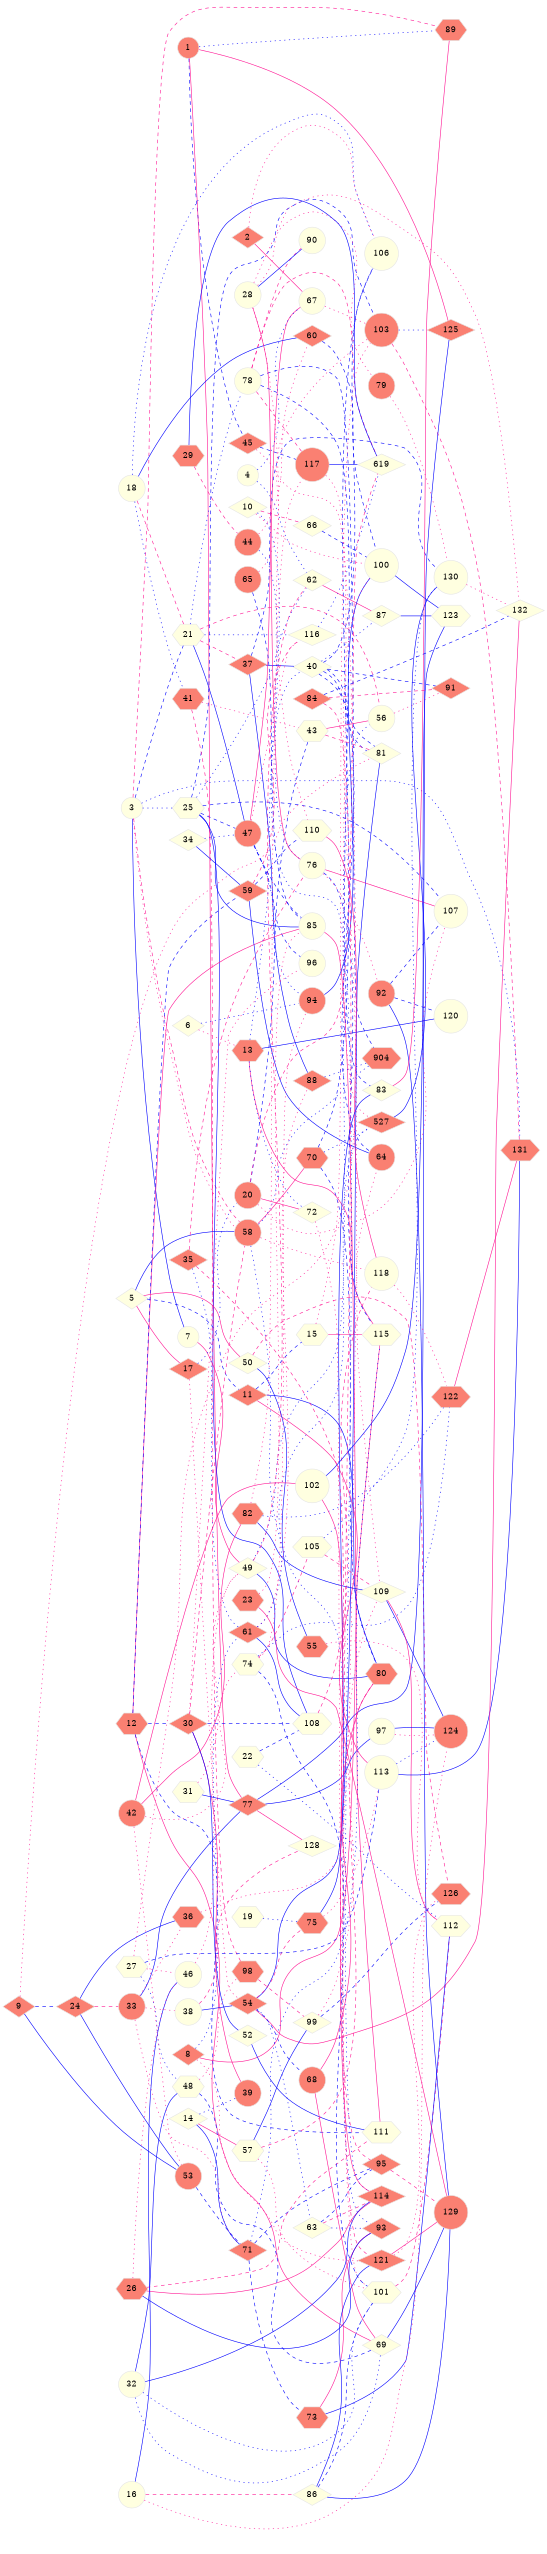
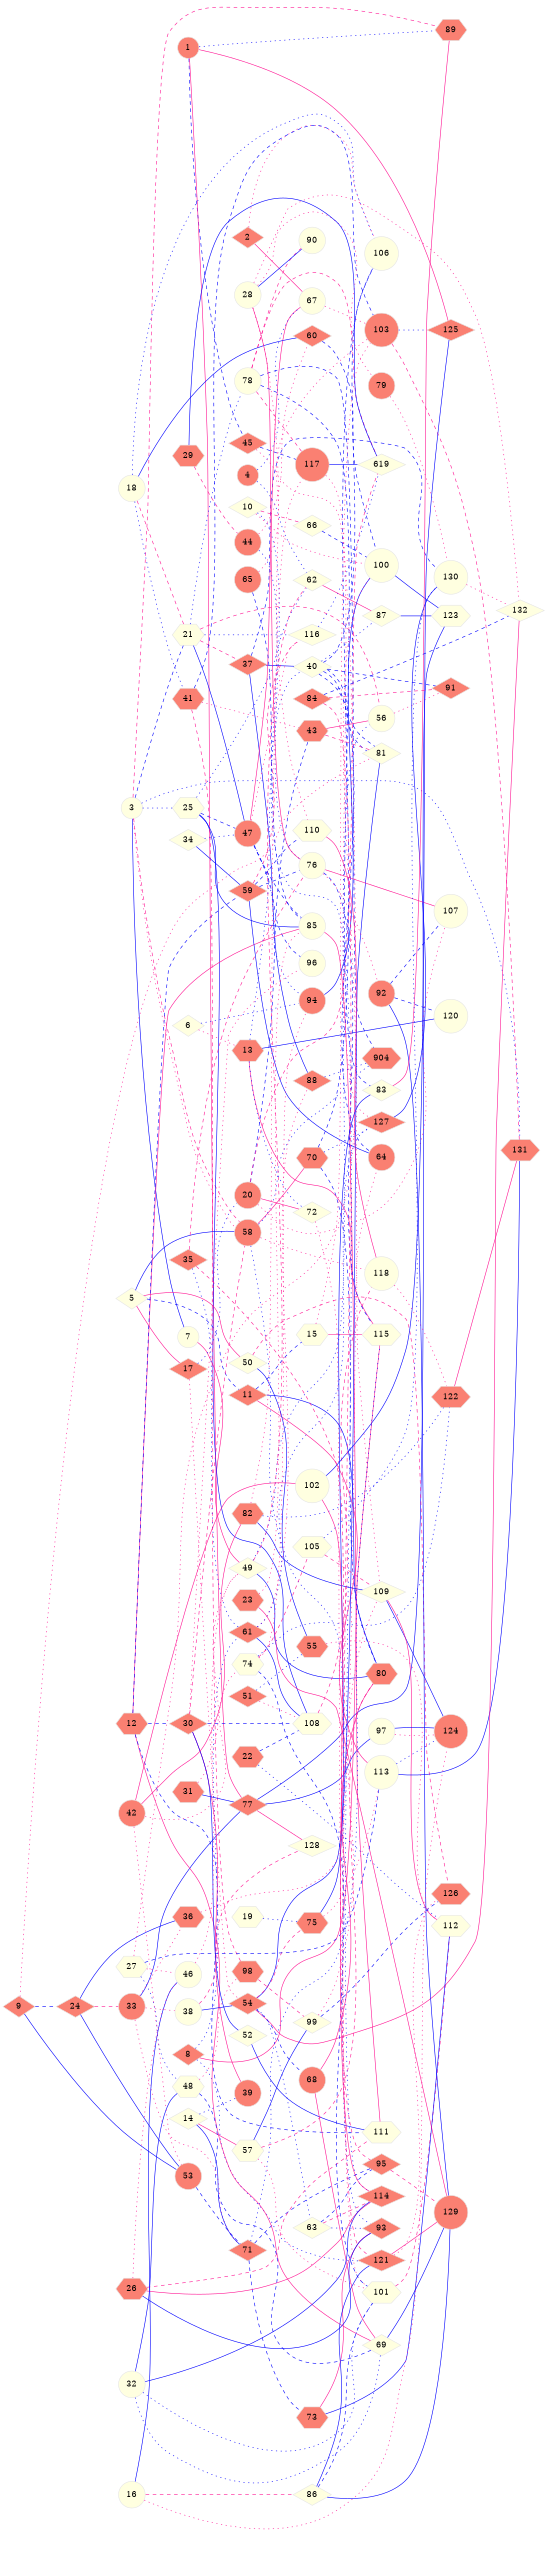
edge "103" -- "25": now "103" -- "41"
node "4": fillcolor lightyellow -> salmon
node "43": fillcolor lightyellow -> salmon
edge "25" -- "107": removed
edge "76" -- "59": added
node "527": label "527" -> "127"
node "51": added
node "22": fillcolor lightyellow -> salmon
node "31": fillcolor lightyellow -> salmon
edge "8" -- "121": color deeppink -> blue
